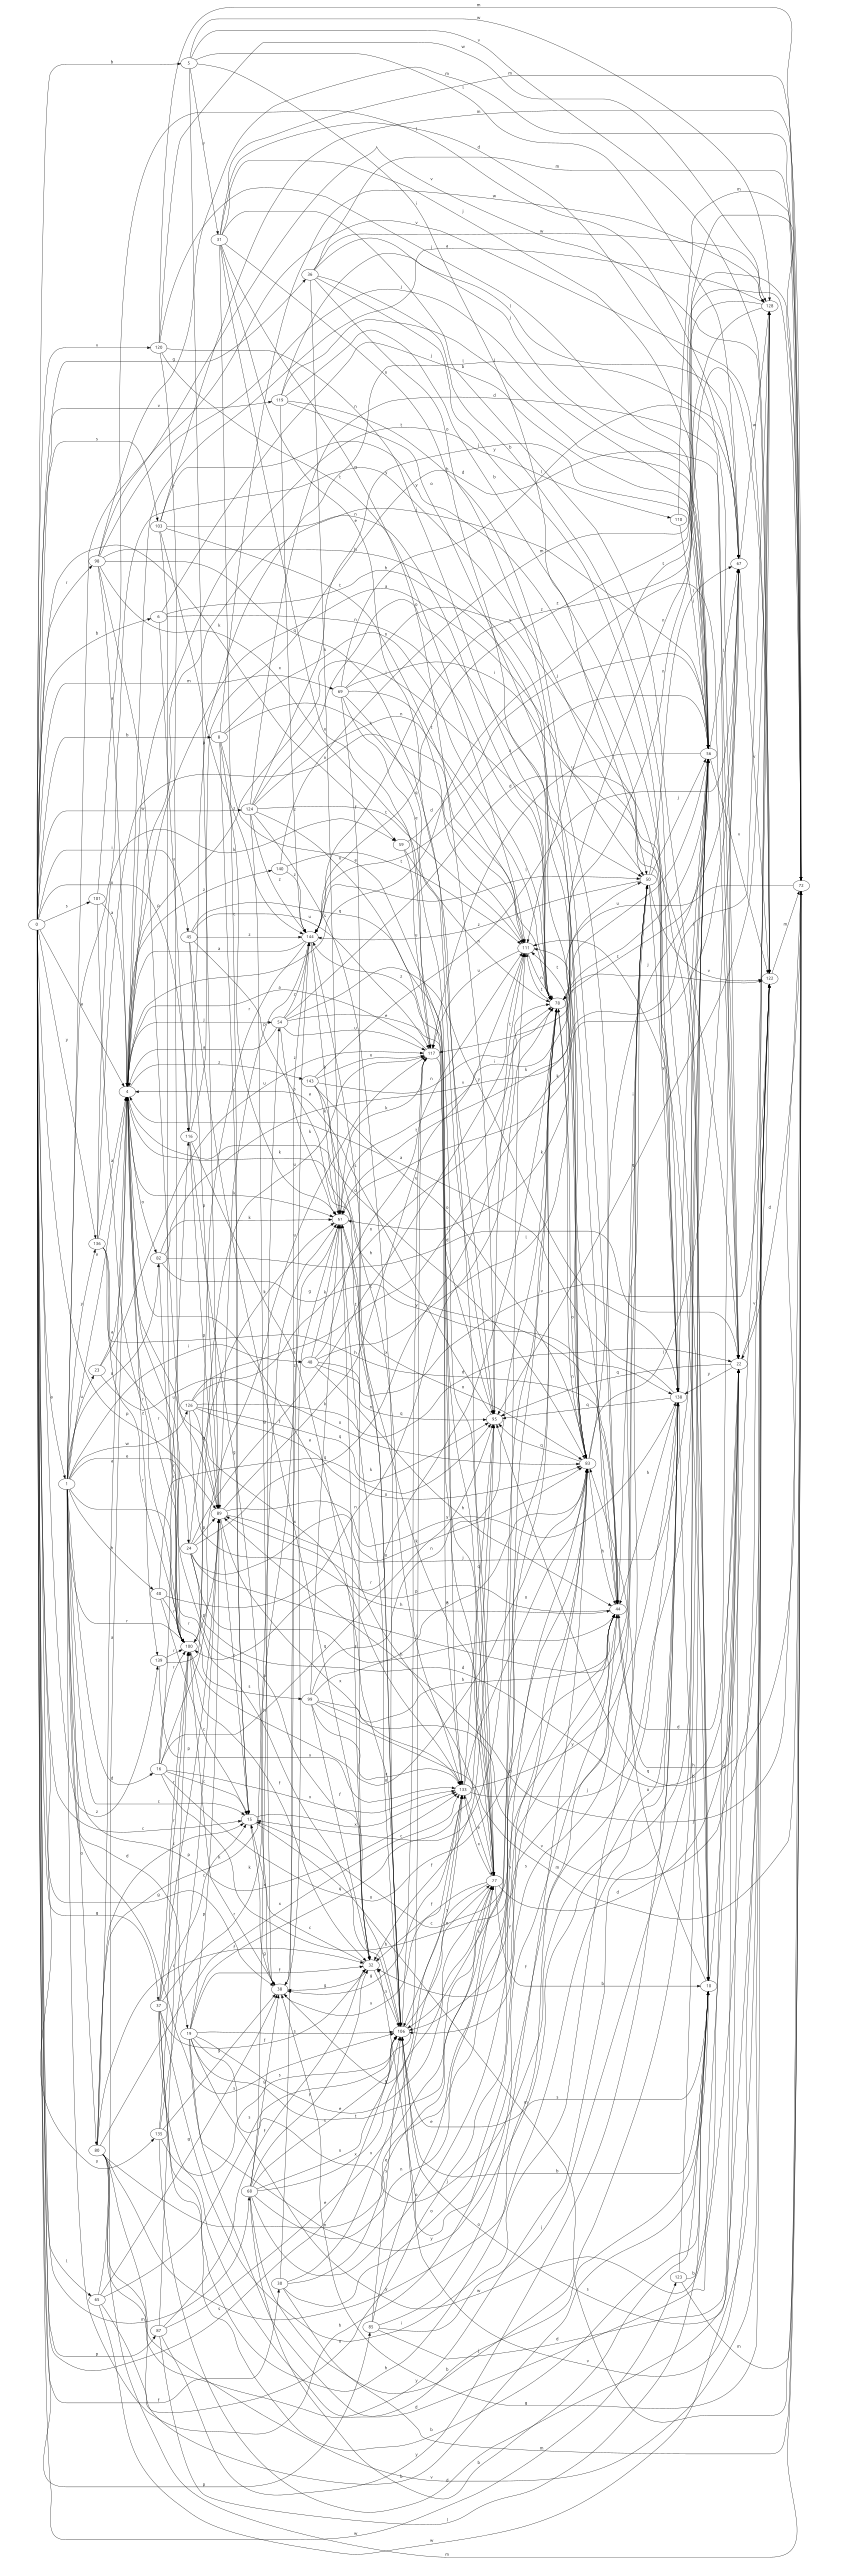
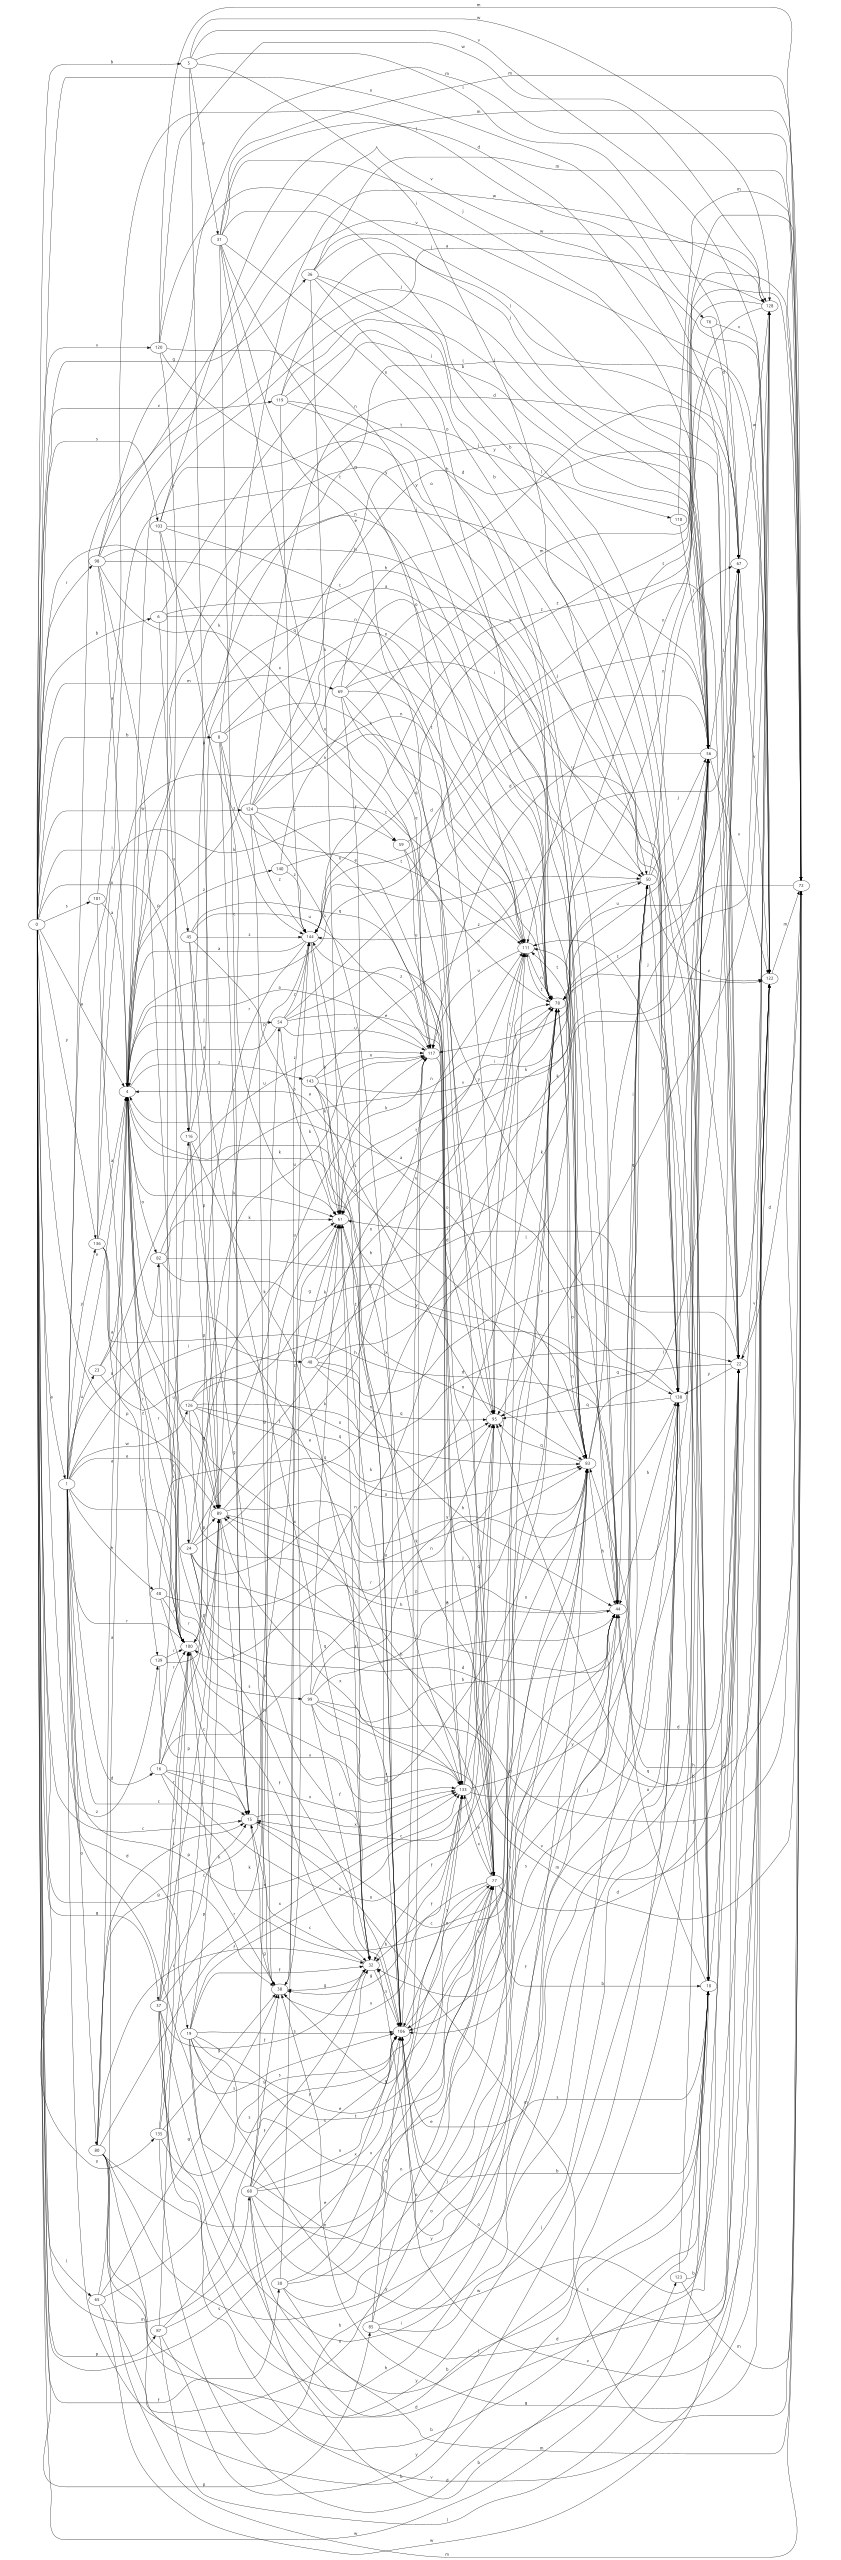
node "76": added
